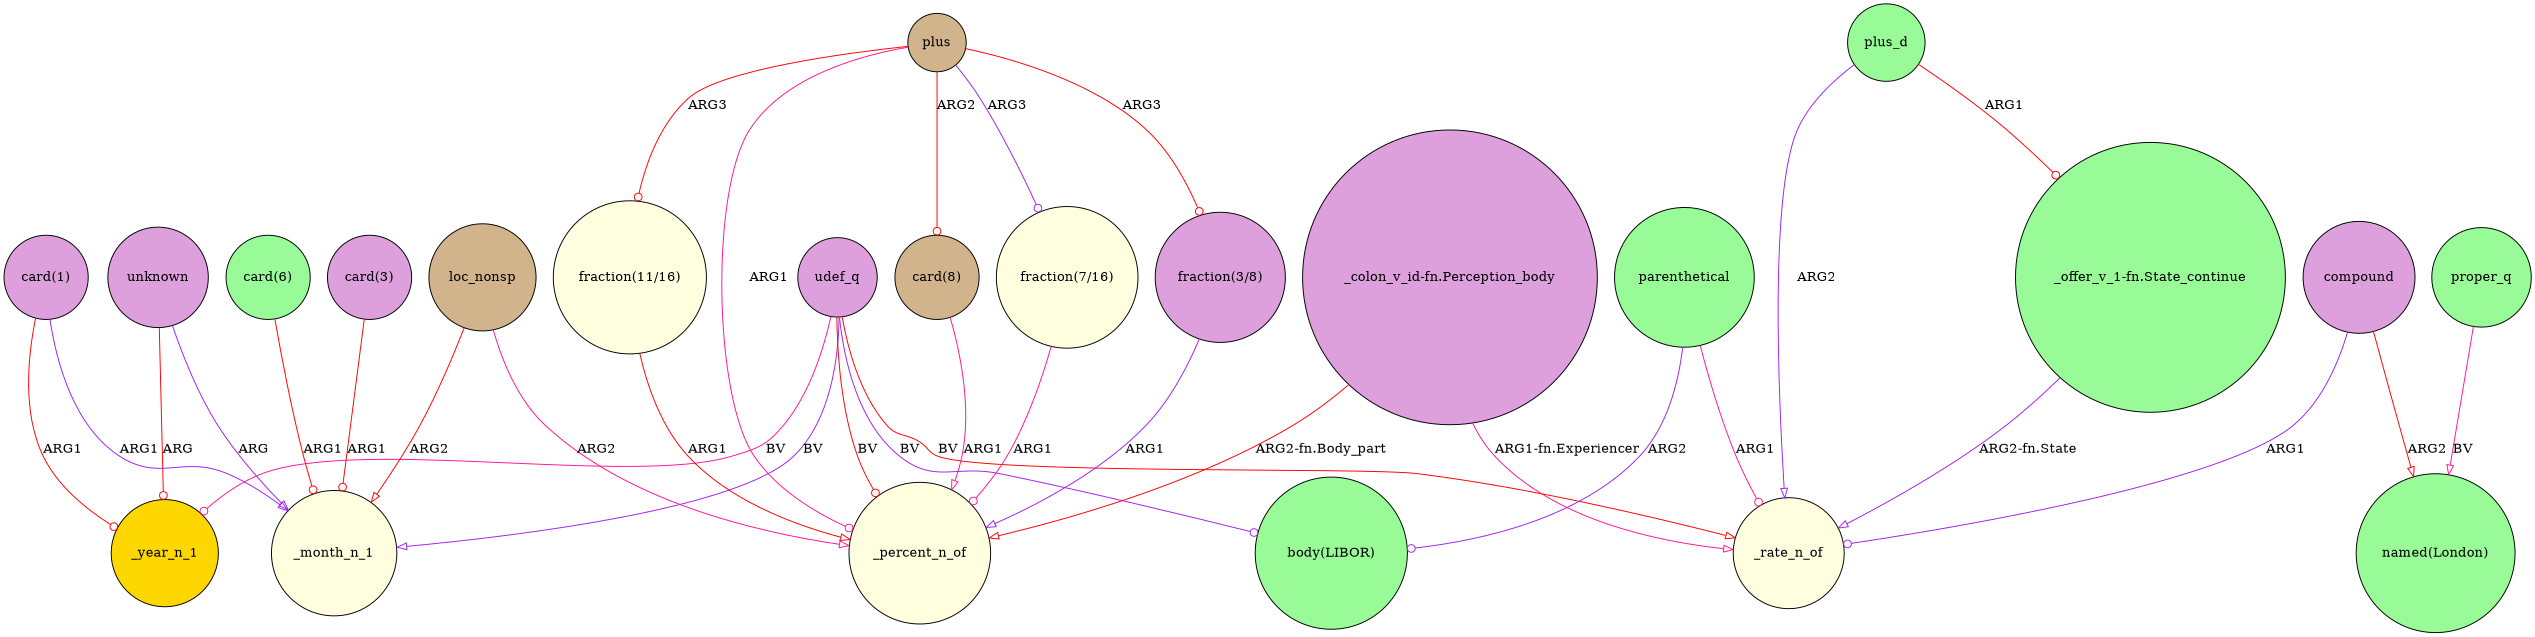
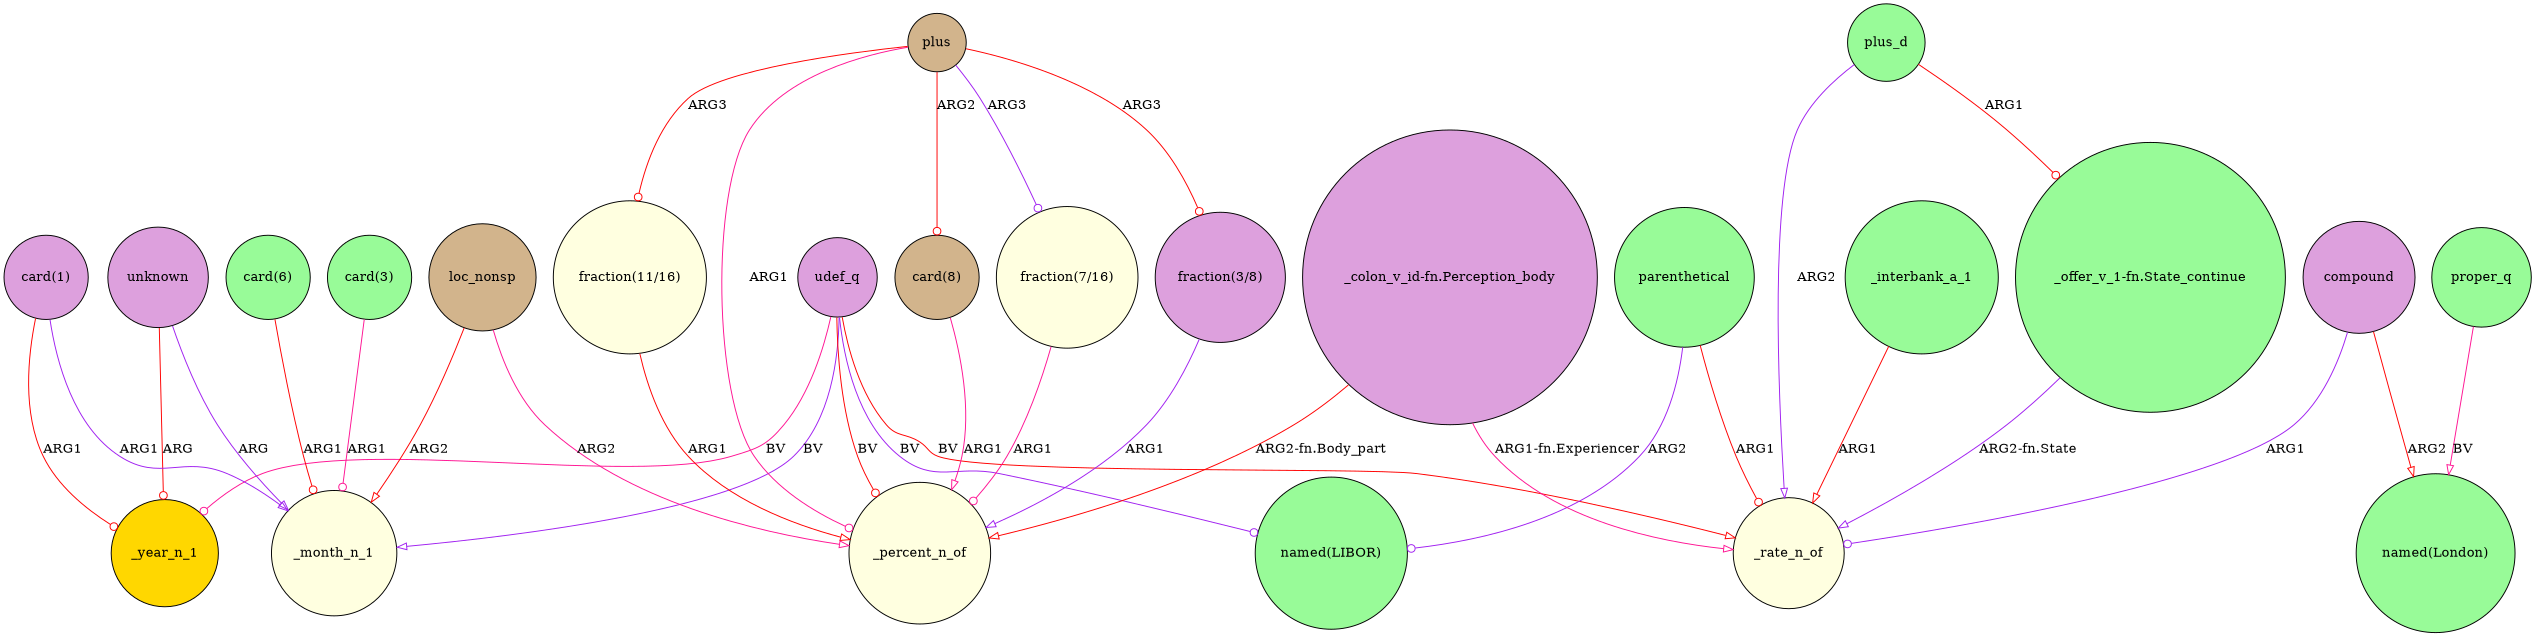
node "card(3)": fillcolor plum -> palegreen
node "_interbank_a_1": added
edge "card(3)" -> "_month_n_1": color red -> deeppink
edge "parenthetical" -> "_rate_n_of": color deeppink -> red
node "body(LIBOR)": label "body(LIBOR)" -> "named(LIBOR)"
